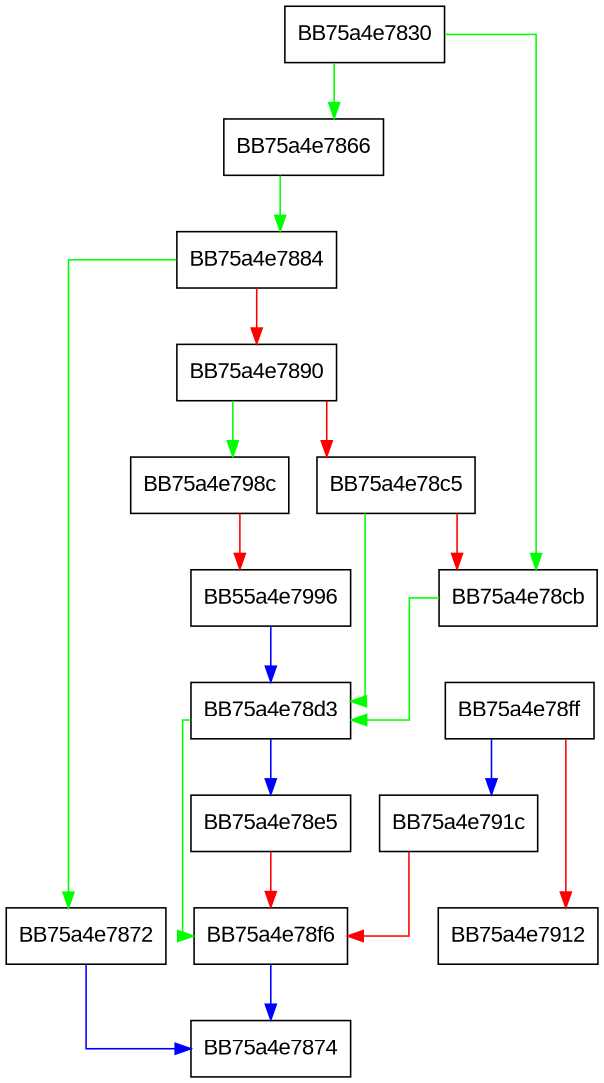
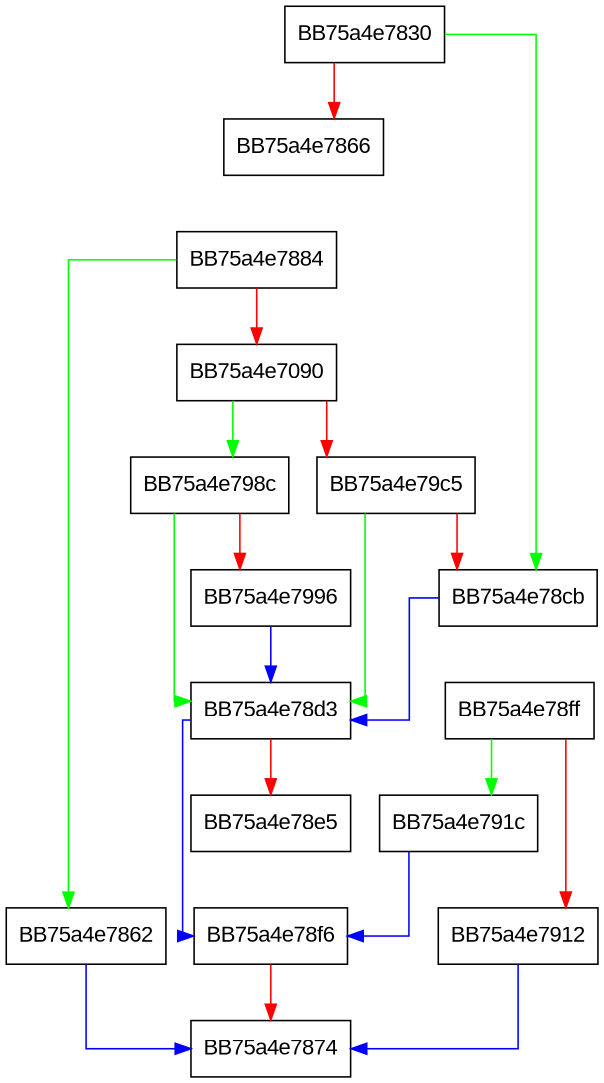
edge "BB75a4e7830" -> "BB75a4e7866": color green -> red
edge "BB75a4e7866" -> "BB75a4e7884": removed
node "BB75a4e7890": label "BB75a4e7890" -> "BB75a4e7090"
node "BB75a4e78c5": label "BB75a4e78c5" -> "BB75a4e79c5"
node "BB55a4e7996": label "BB55a4e7996" -> "BB75a4e7996"
edge "BB75a4e798c" -> "BB75a4e78d3": added
edge "BB75a4e78cb" -> "BB75a4e78d3": color green -> blue
edge "BB75a4e78d3" -> "BB75a4e78e5": color blue -> red
edge "BB75a4e78ff" -> "BB75a4e791c": color blue -> green
edge "BB75a4e78d3" -> "BB75a4e78f6": color green -> blue
edge "BB75a4e78e5" -> "BB75a4e78f6": removed
edge "BB75a4e791c" -> "BB75a4e78f6": color red -> blue
node "BB75a4e7872": label "BB75a4e7872" -> "BB75a4e7862"
edge "BB75a4e78f6" -> "BB75a4e7874": color blue -> red
edge "BB75a4e7912" -> "BB75a4e7874": added
